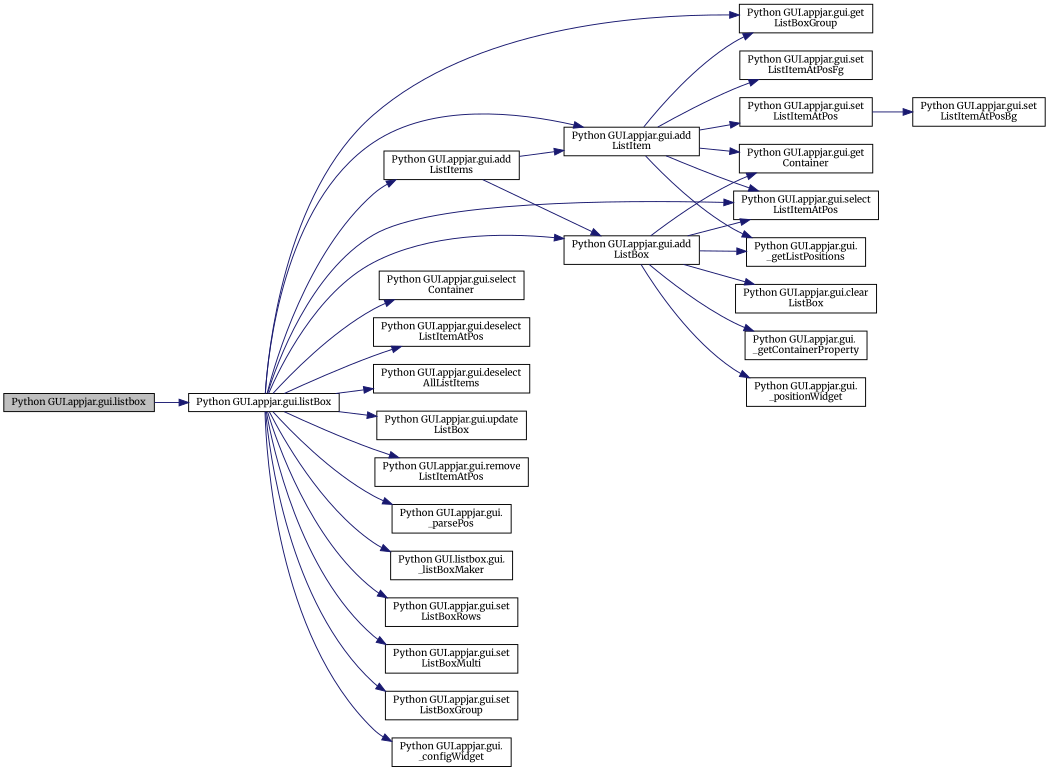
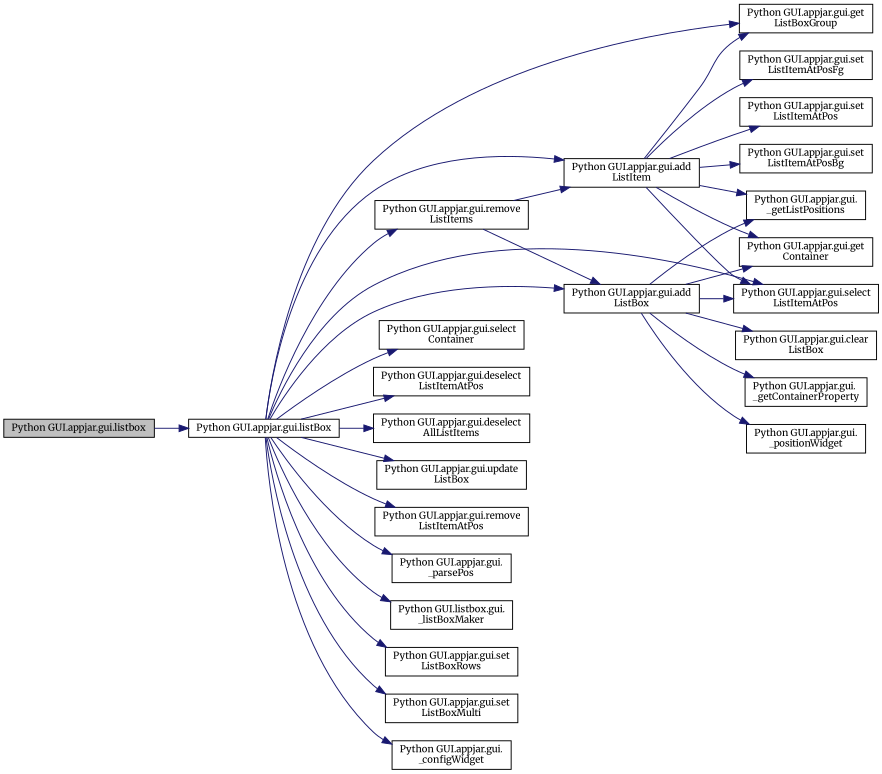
edge "Python GUI.appjar.gui.set ListItemAtPos" -> "Python GUI.appjar.gui.set ListItemAtPosBg": now "Python GUI.appjar.gui.add ListItem" -> "Python GUI.appjar.gui.set ListItemAtPosBg"
node "Python GUI.appjar.gui.add ListItems": label "Python GUI.appjar.gui.add ListItems" -> "Python GUI.appjar.gui.remove ListItems"
node "Python GUI.appjar.gui.set ListBoxGroup": removed
